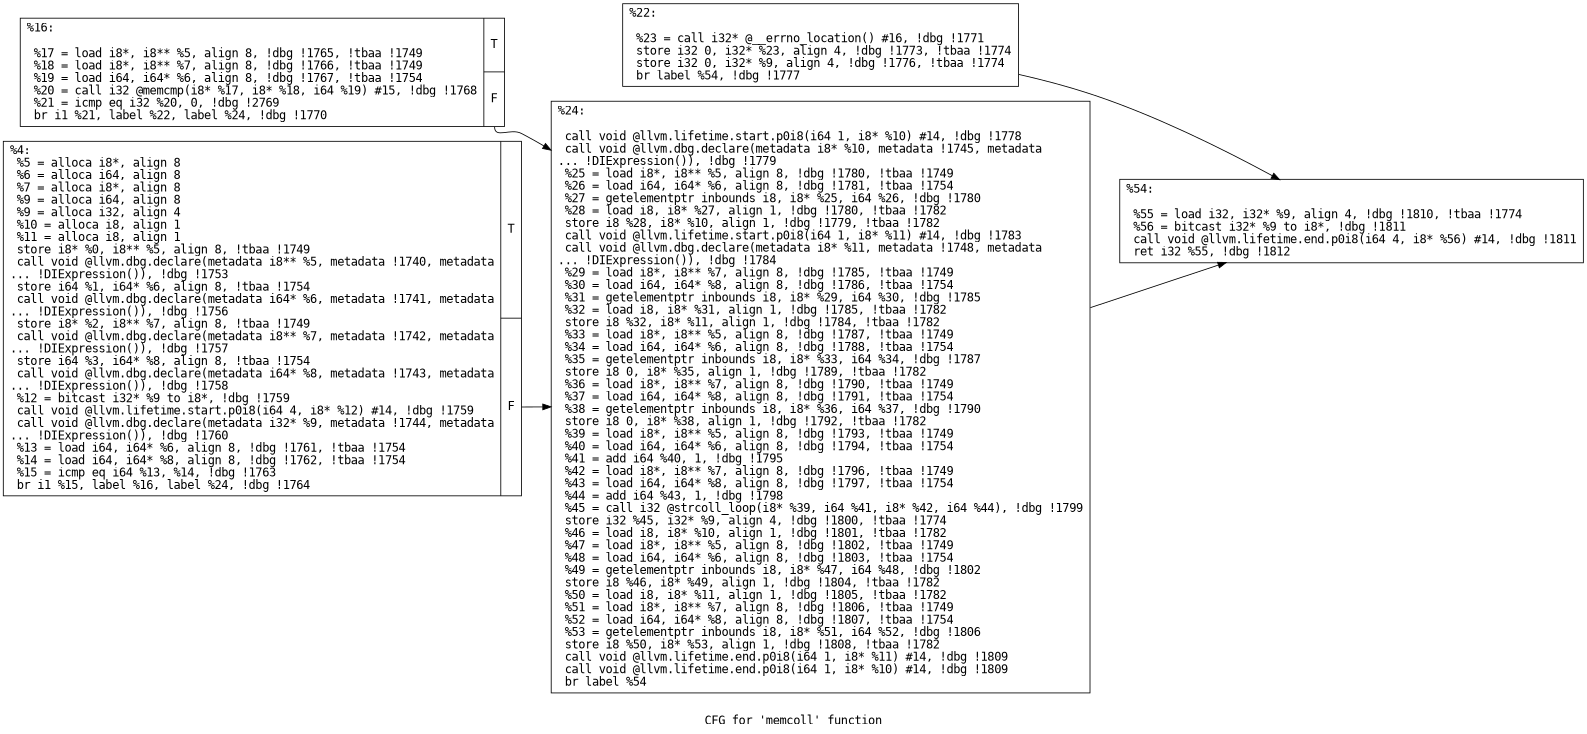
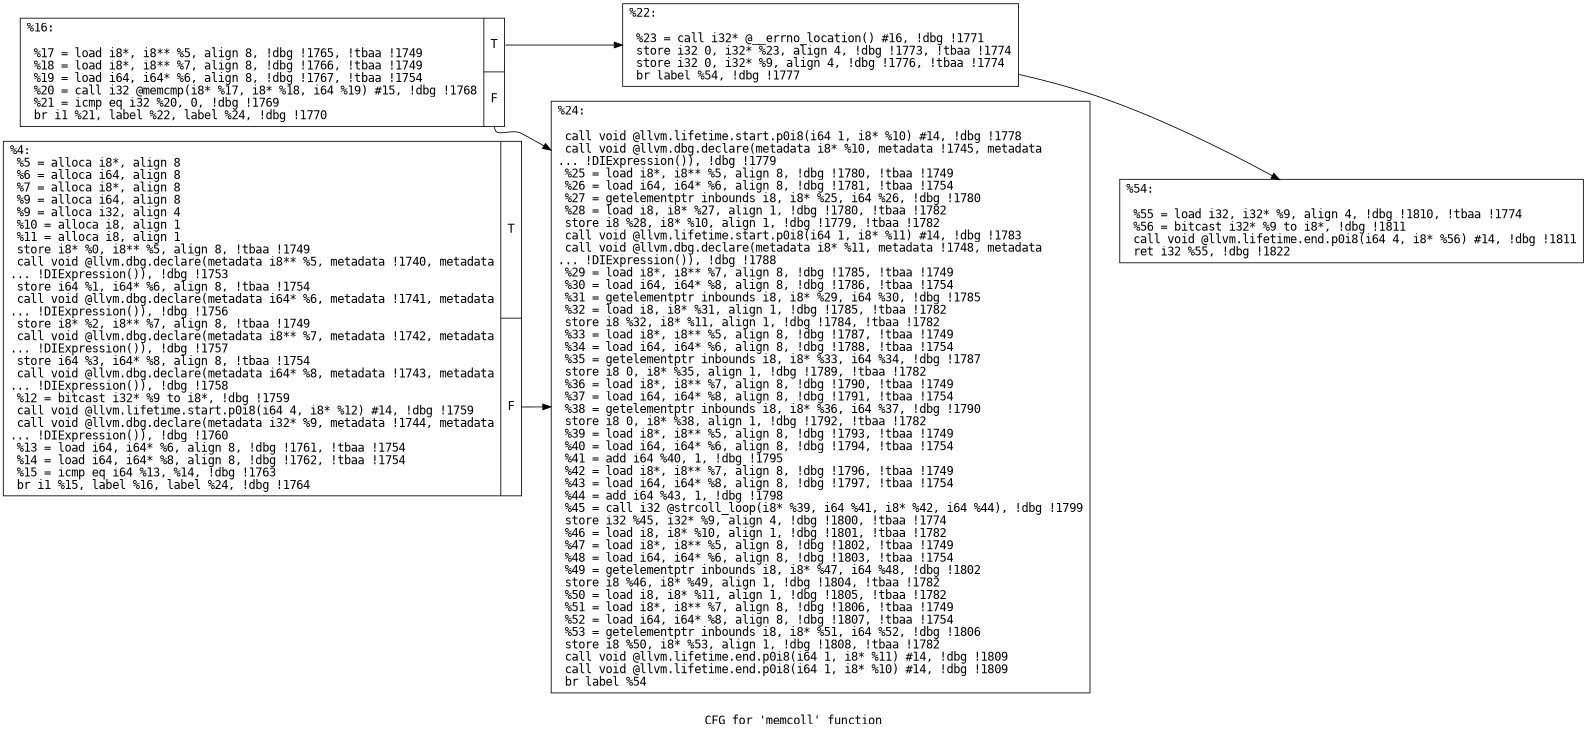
edge "%16:" -> "%22:": added
node "%16:": text "%21 = icmp eq i32 %20, 0, !dbg !2769" -> "%21 = icmp eq i32 %20, 0, !dbg !1769"
node "%54:": text "ret i32 %55, !dbg !1812" -> "ret i32 %55, !dbg !1822"
node "%24:": text "... !DIExpression()), !dbg !1784" -> "... !DIExpression()), !dbg !1788"
edge "%24:" -> "%54:": removed
